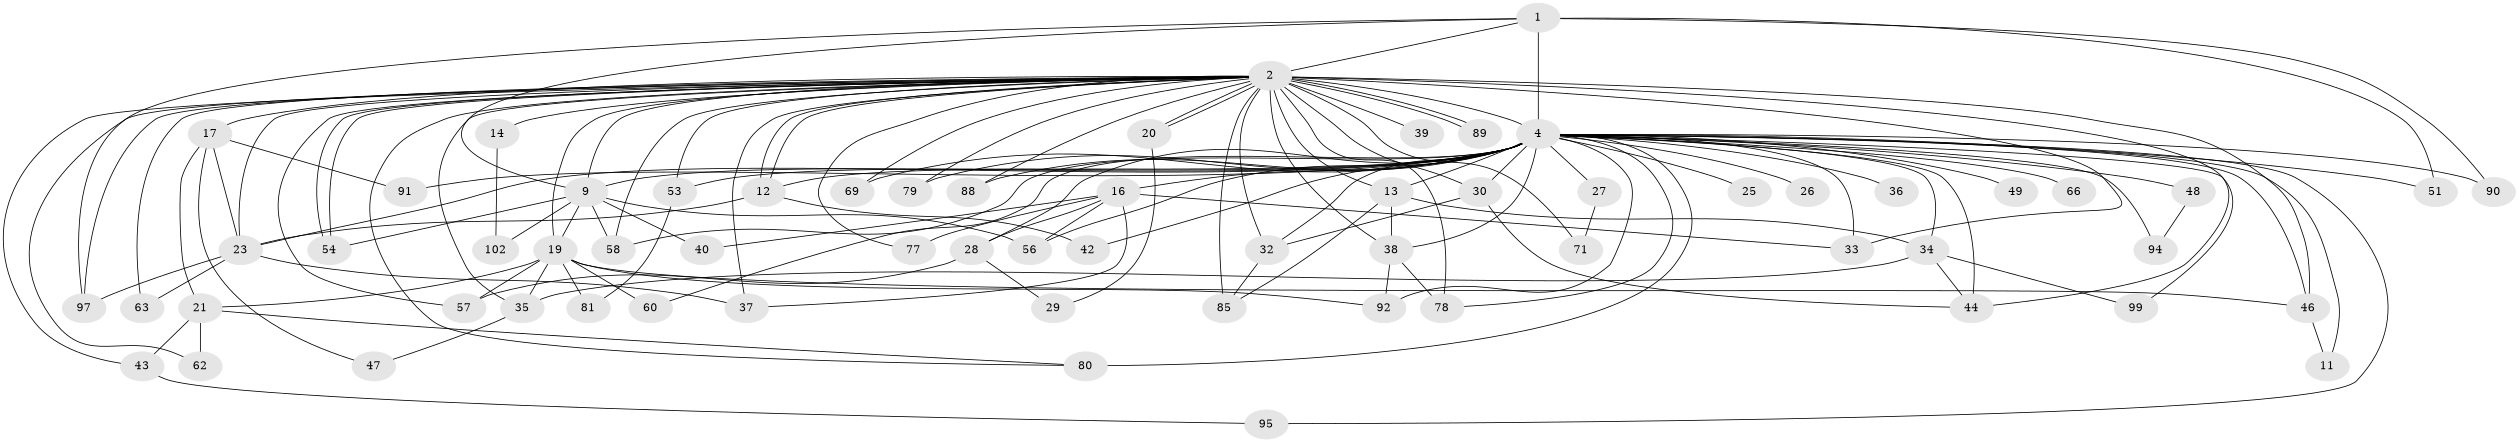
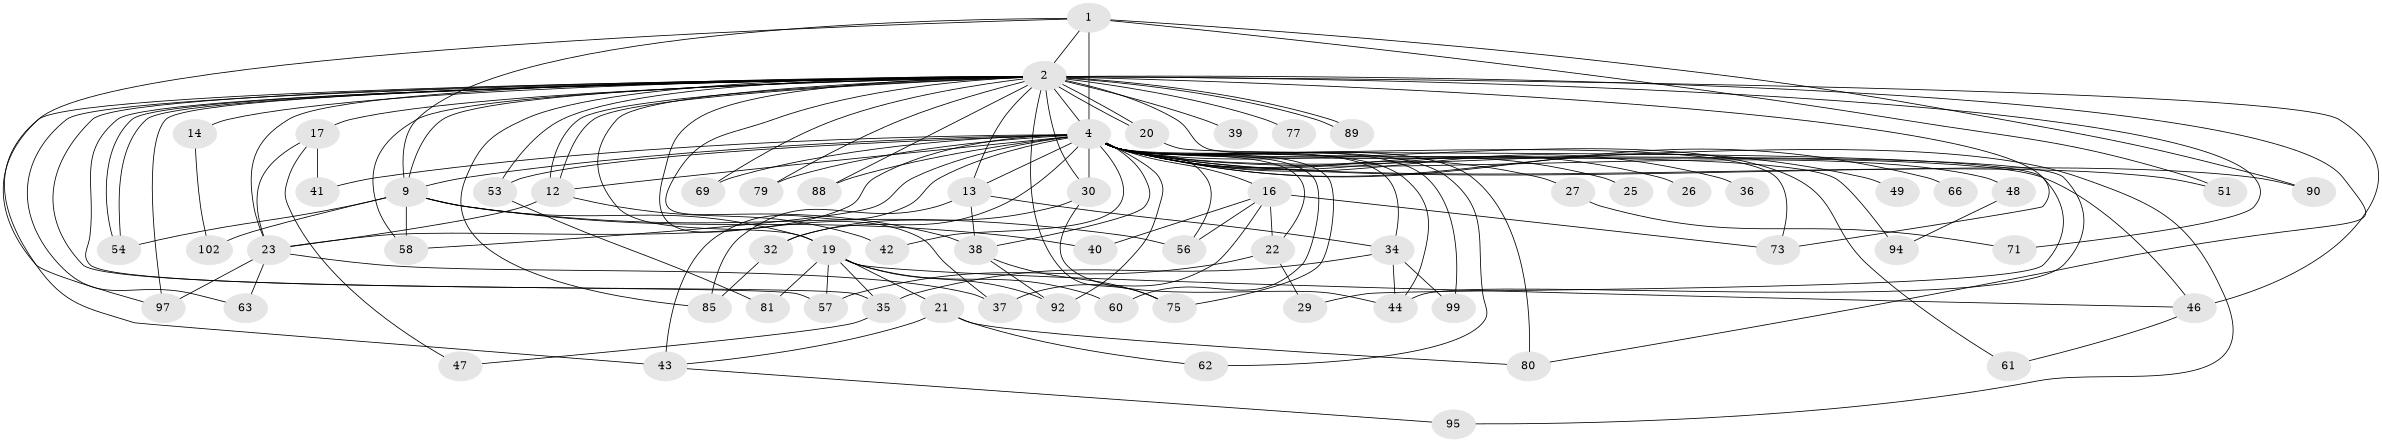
edge "2" -- "62": now "4" -- "62"
edge "2" -- "32": removed
node "91": label "91" -> "41"
edge "4" -- "43": added
edge "16" -- "77": removed
edge "17" -- "21": removed
node "28": label "28" -> "22"
node "33": label "33" -> "73"
node "78": label "78" -> "75"
node "11": label "11" -> "61"
